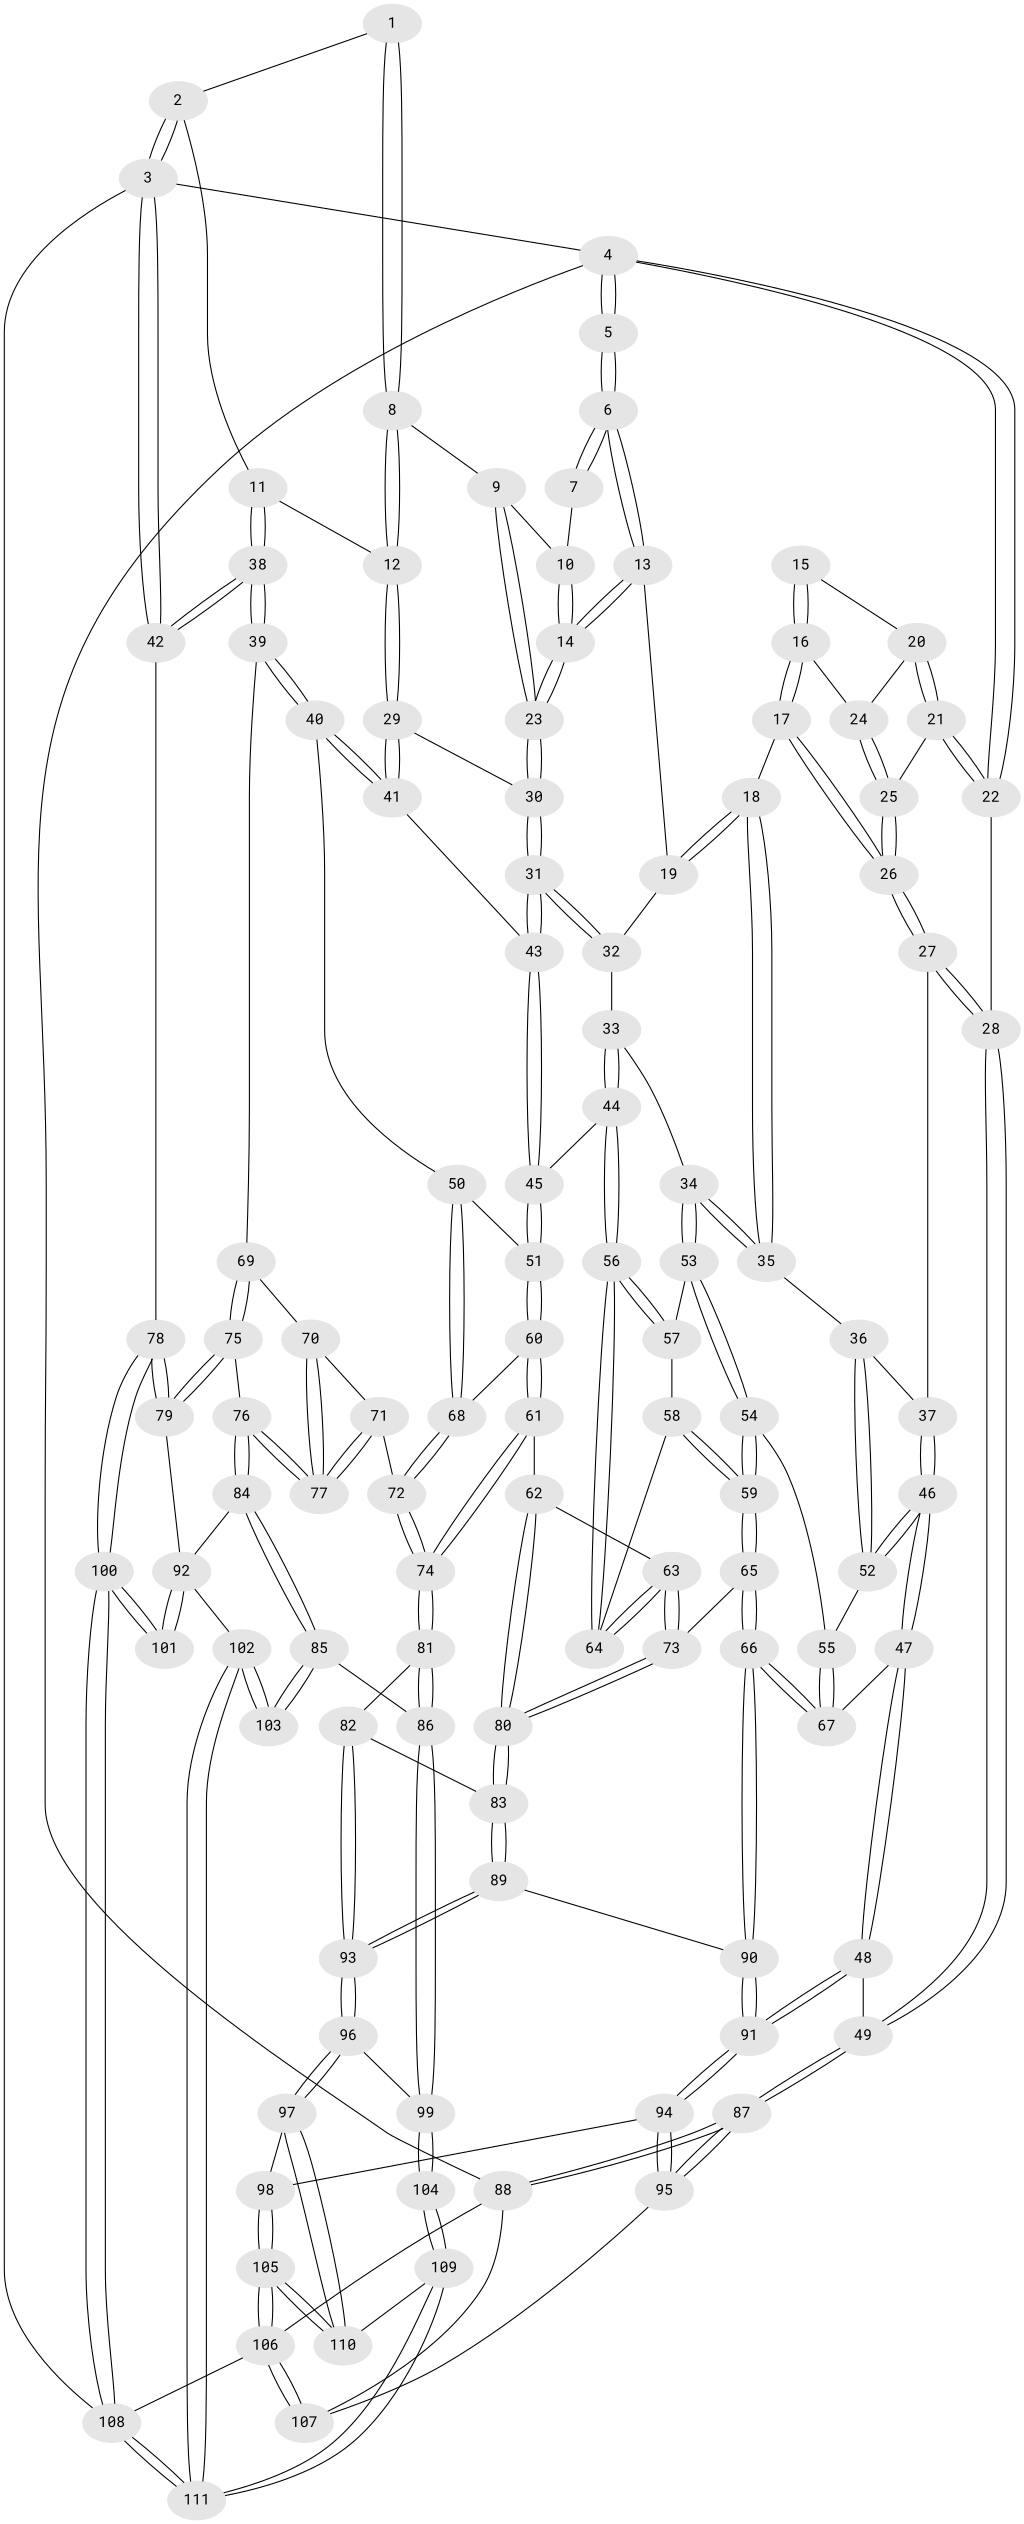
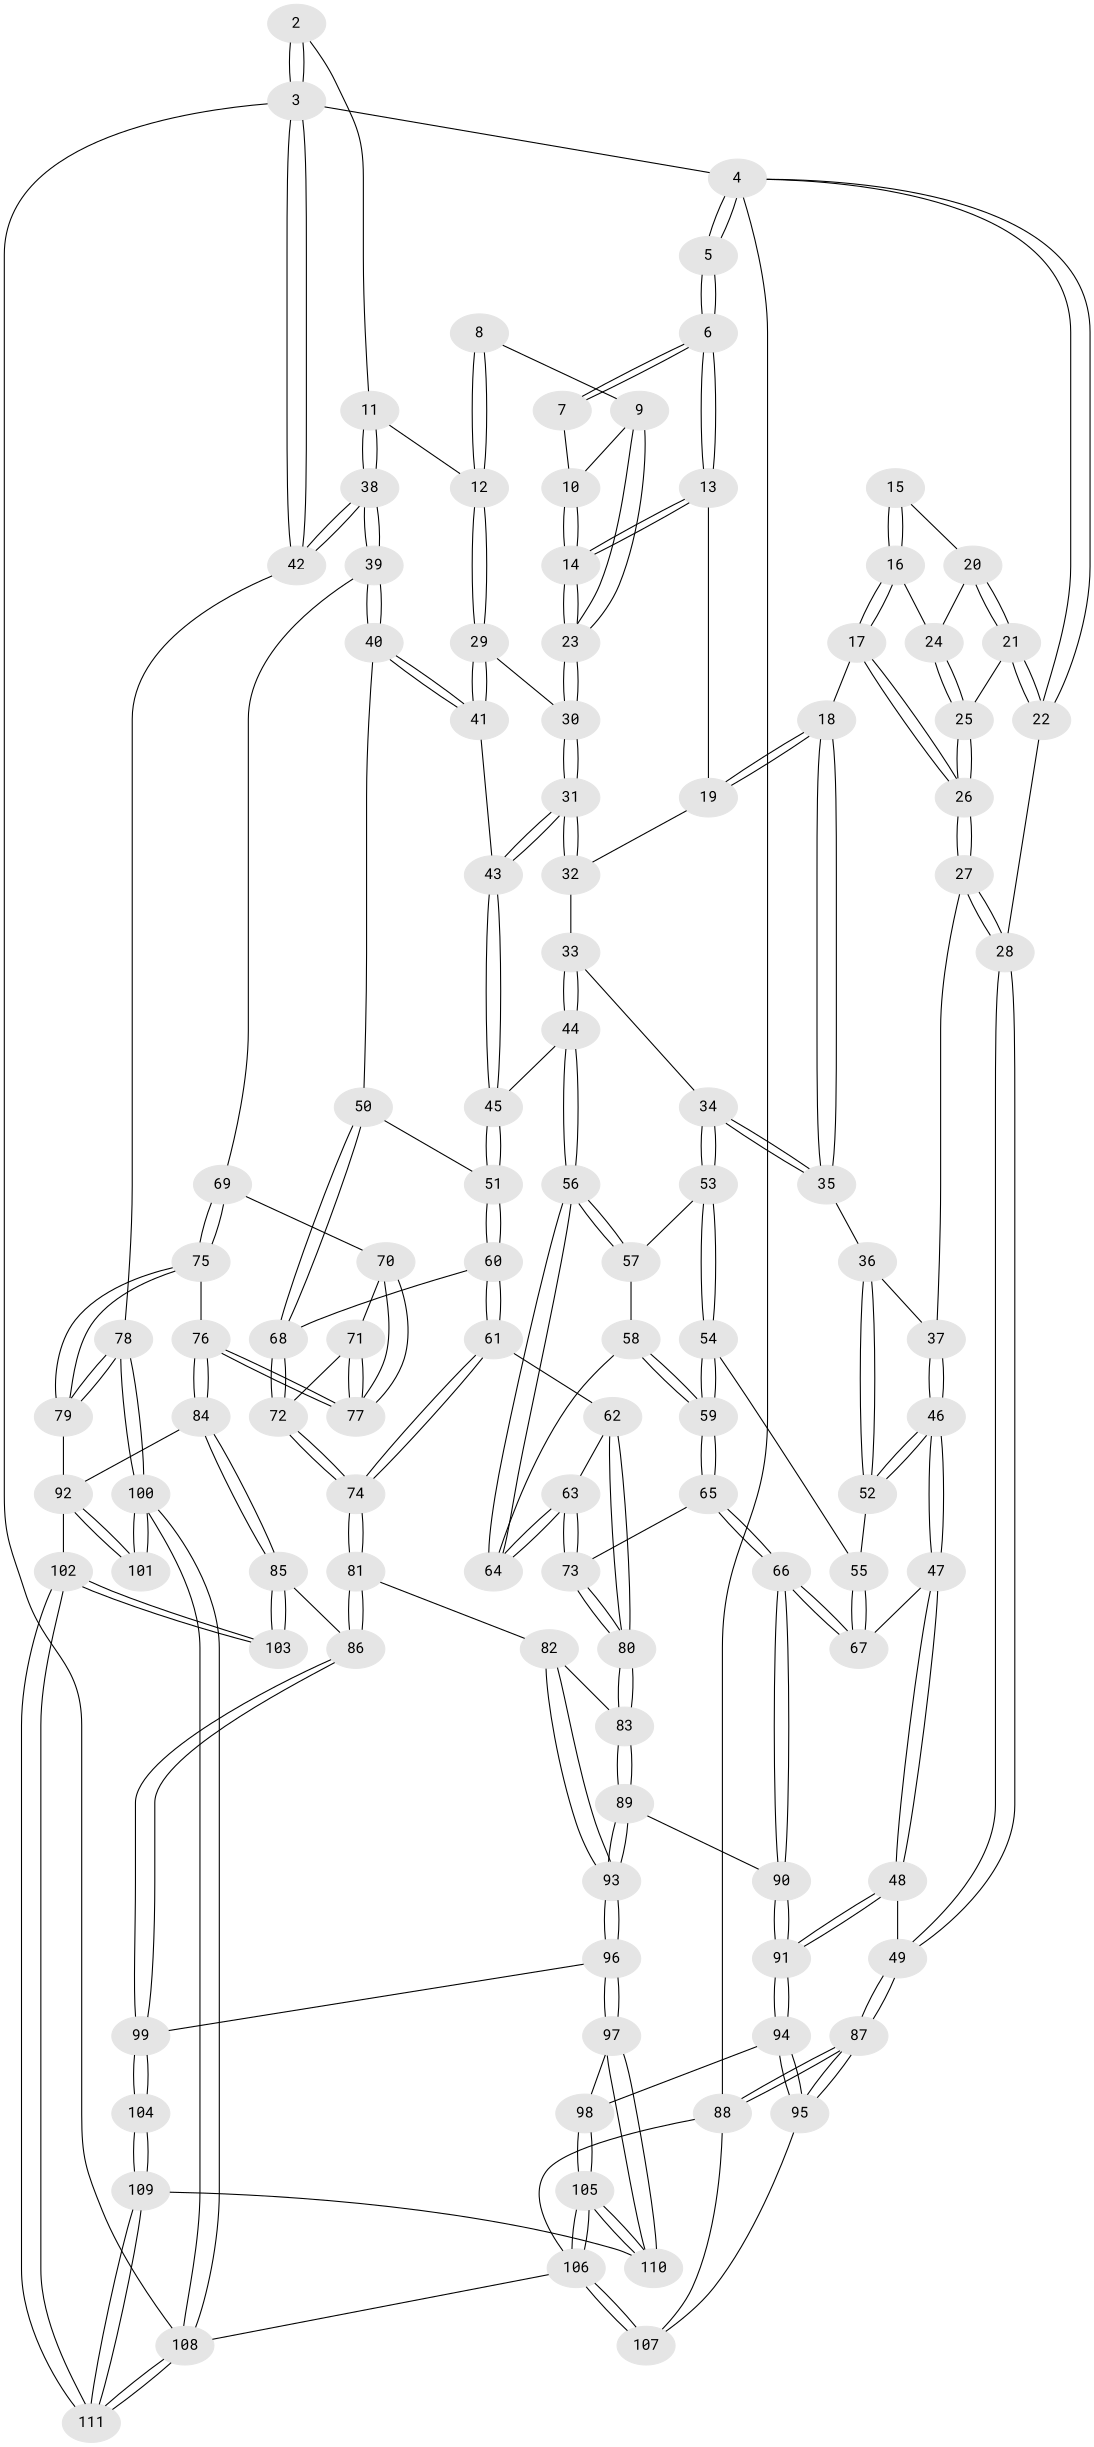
node "1": removed
